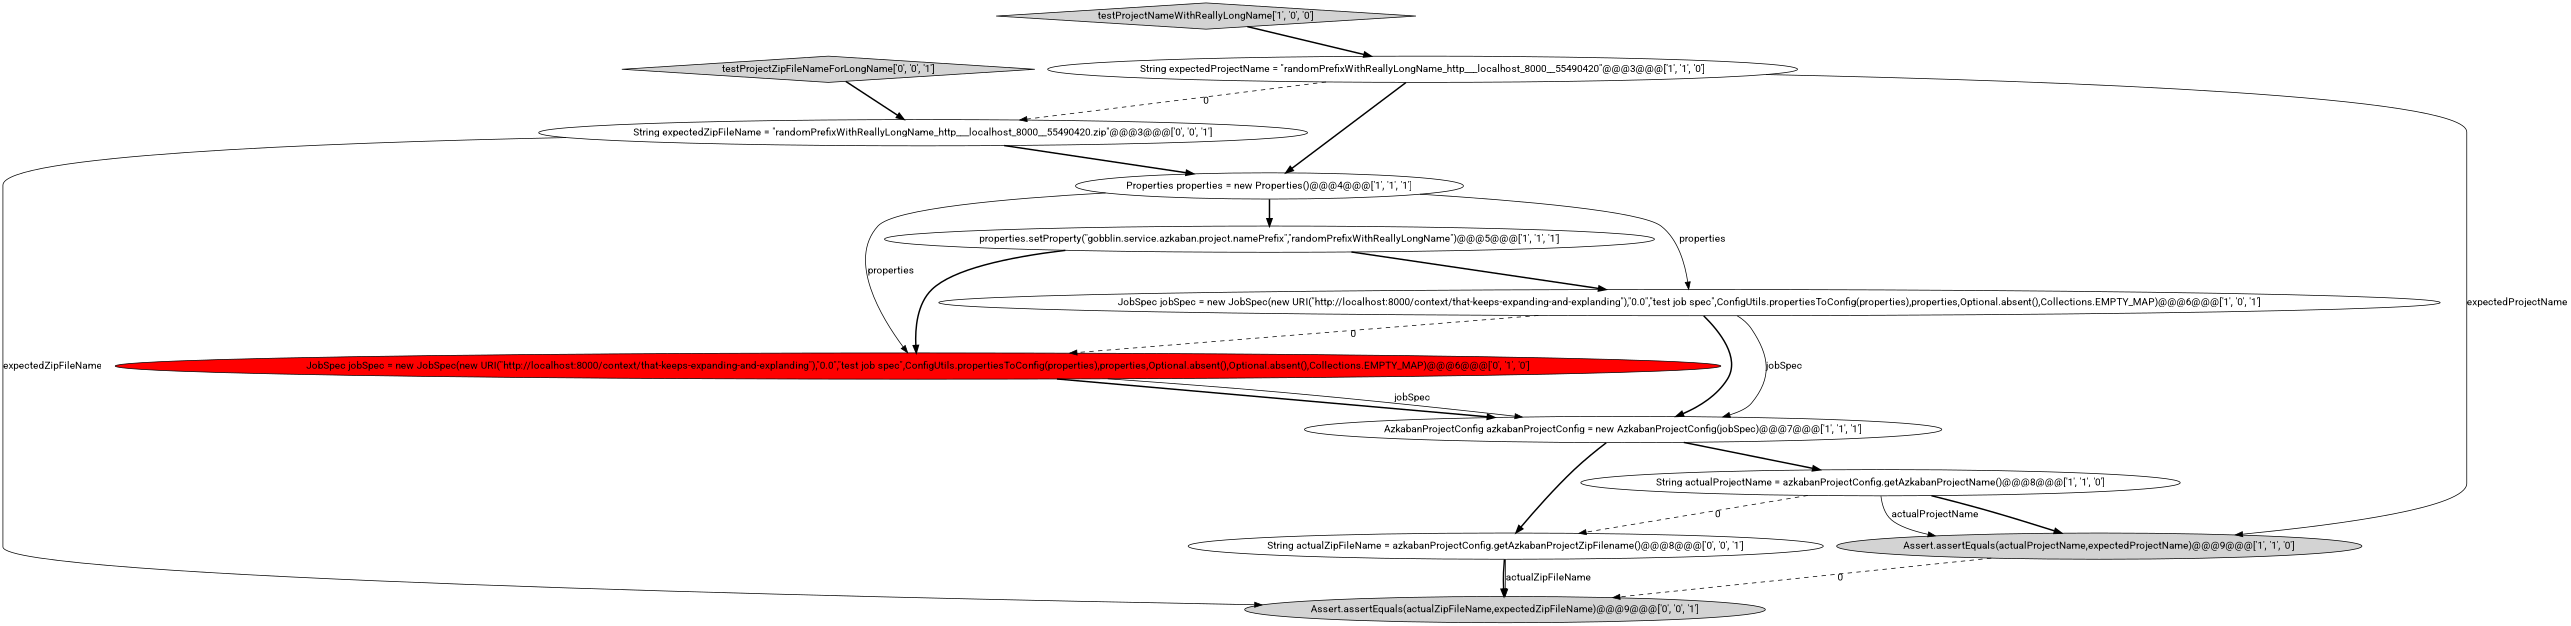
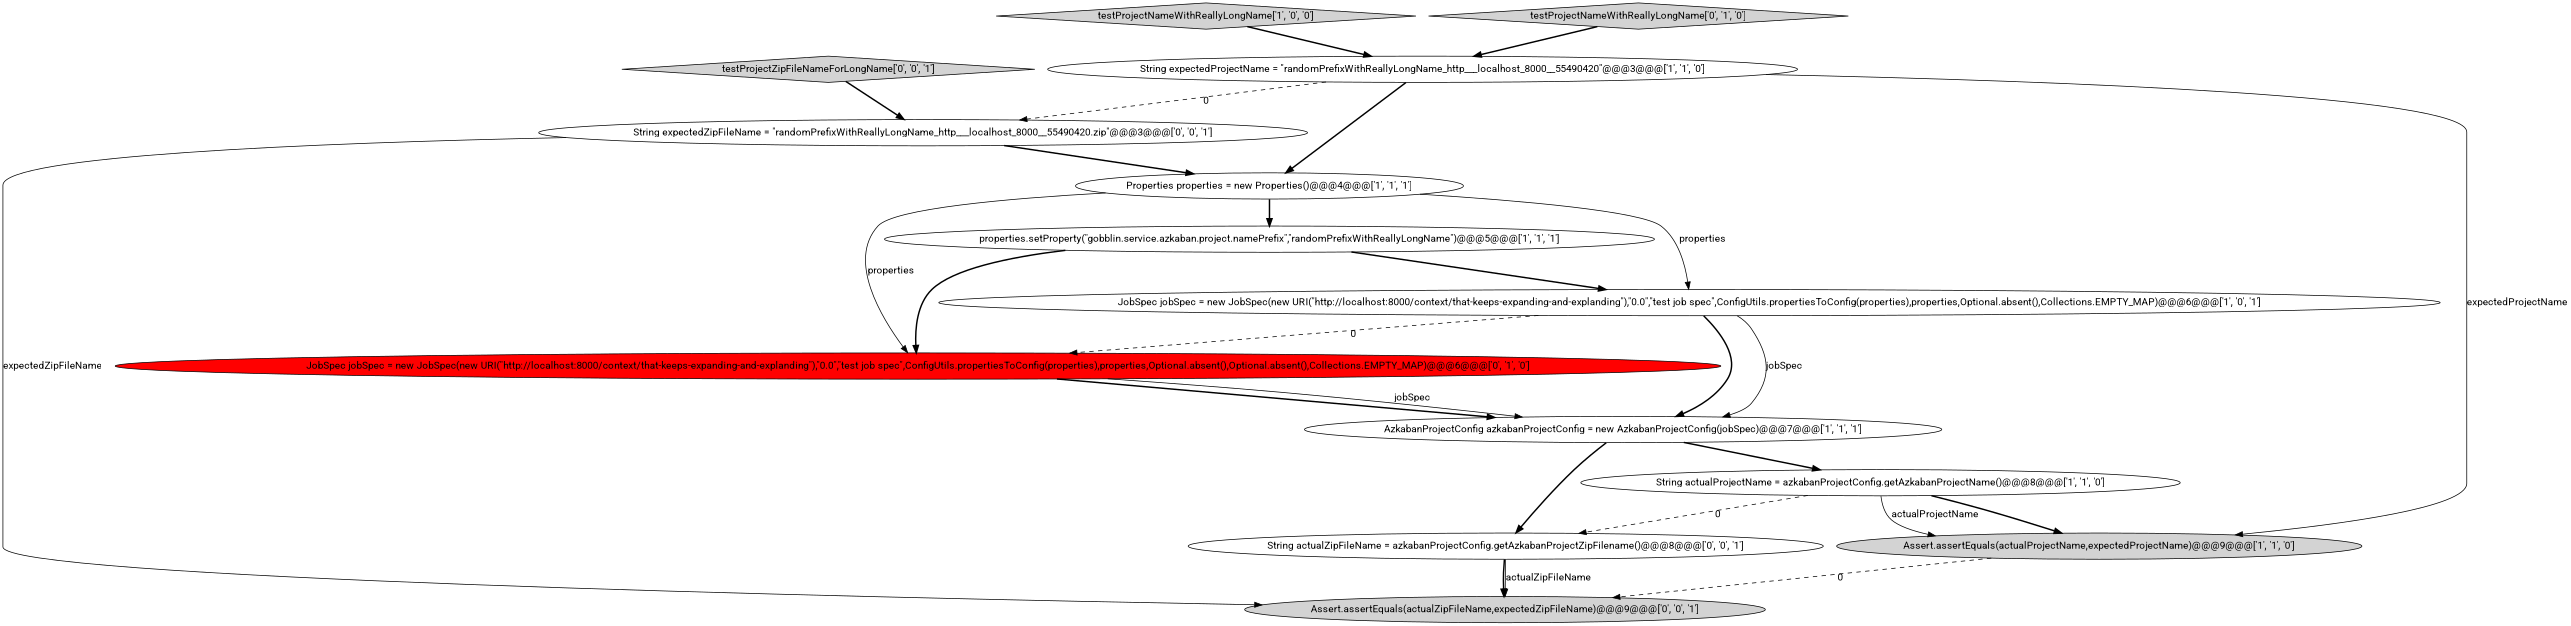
node "testProjectNameWithReallyLongName['0', '1', '0']": added
